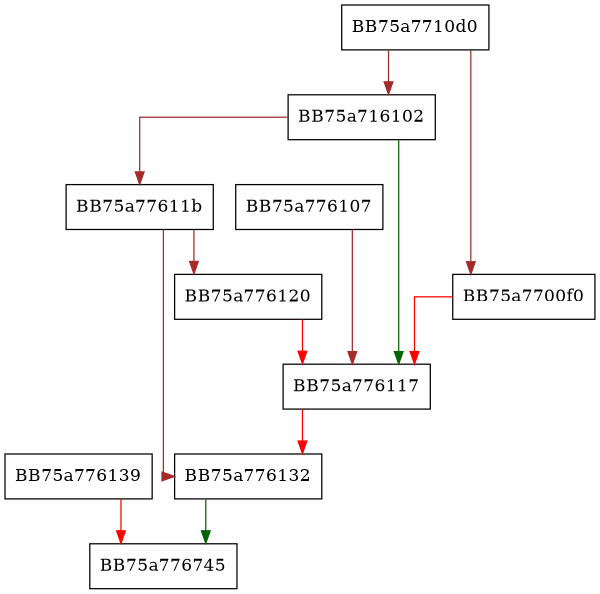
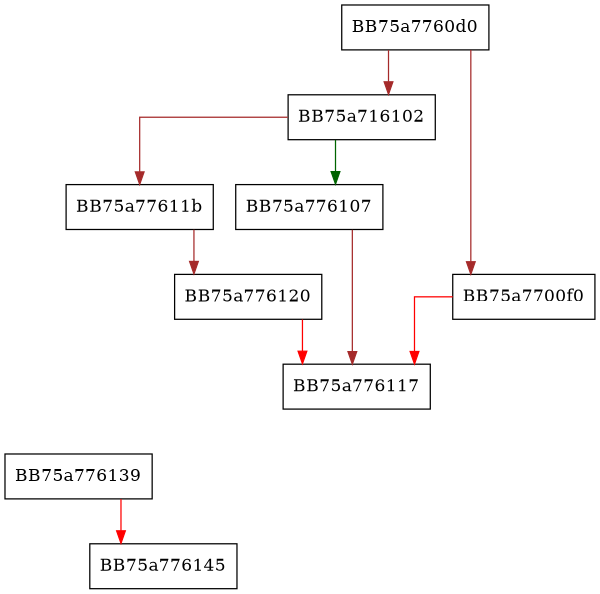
node "BB75a7710d0": label "BB75a7710d0" -> "BB75a7760d0"
edge "BB75a716102" -> "BB75a776117": now "BB75a716102" -> "BB75a776107"
node "BB75a776132": removed
node "BB75a776745": label "BB75a776745" -> "BB75a776145"
